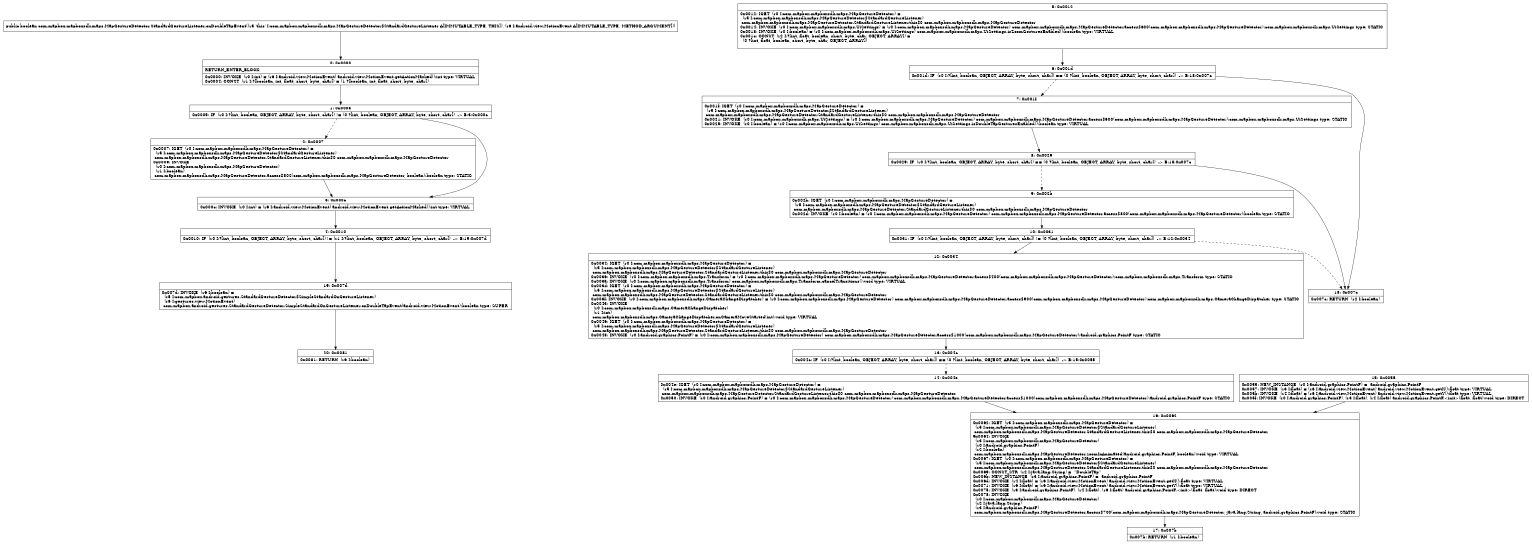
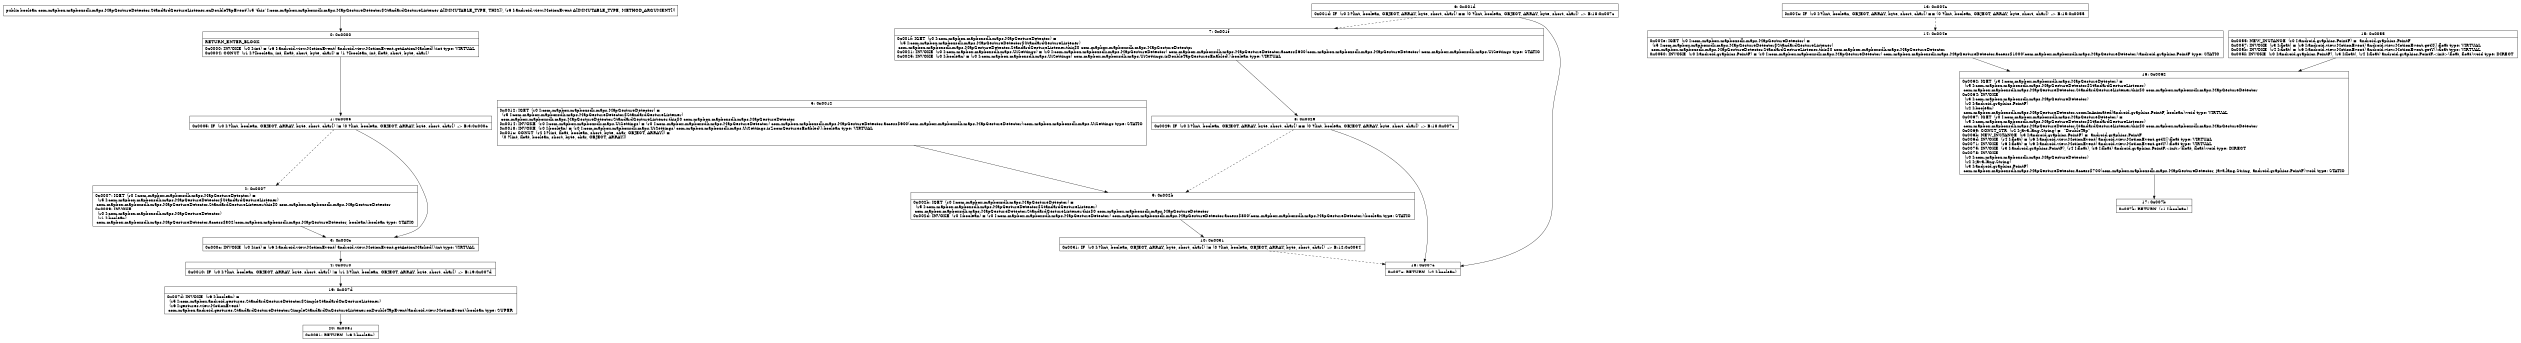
edge "5: 0x0012" -> "6: 0x001d": now "5: 0x0012" -> "9: 0x002b"
node "12: 0x0034": removed
node "16: 0x0062": text "9x0064: INVOKE" -> "0x0064: INVOKE"
